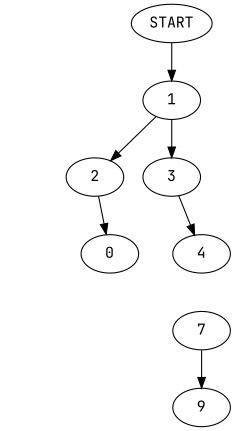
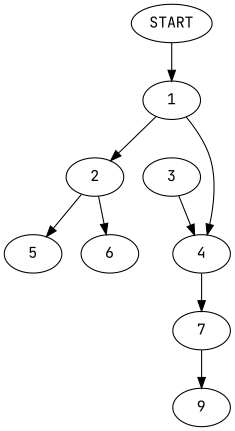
edge "1" -> "3": now "1" -> "4"
node "5": added
node "0": label "0" -> "6"
edge "4" -> "7": added
